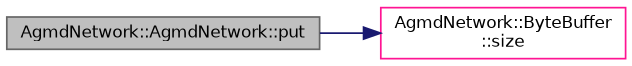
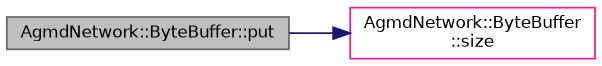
node "AgmdNetwork::AgmdNetwork::put": label "AgmdNetwork::AgmdNetwork::put" -> "AgmdNetwork::ByteBuffer::put"
